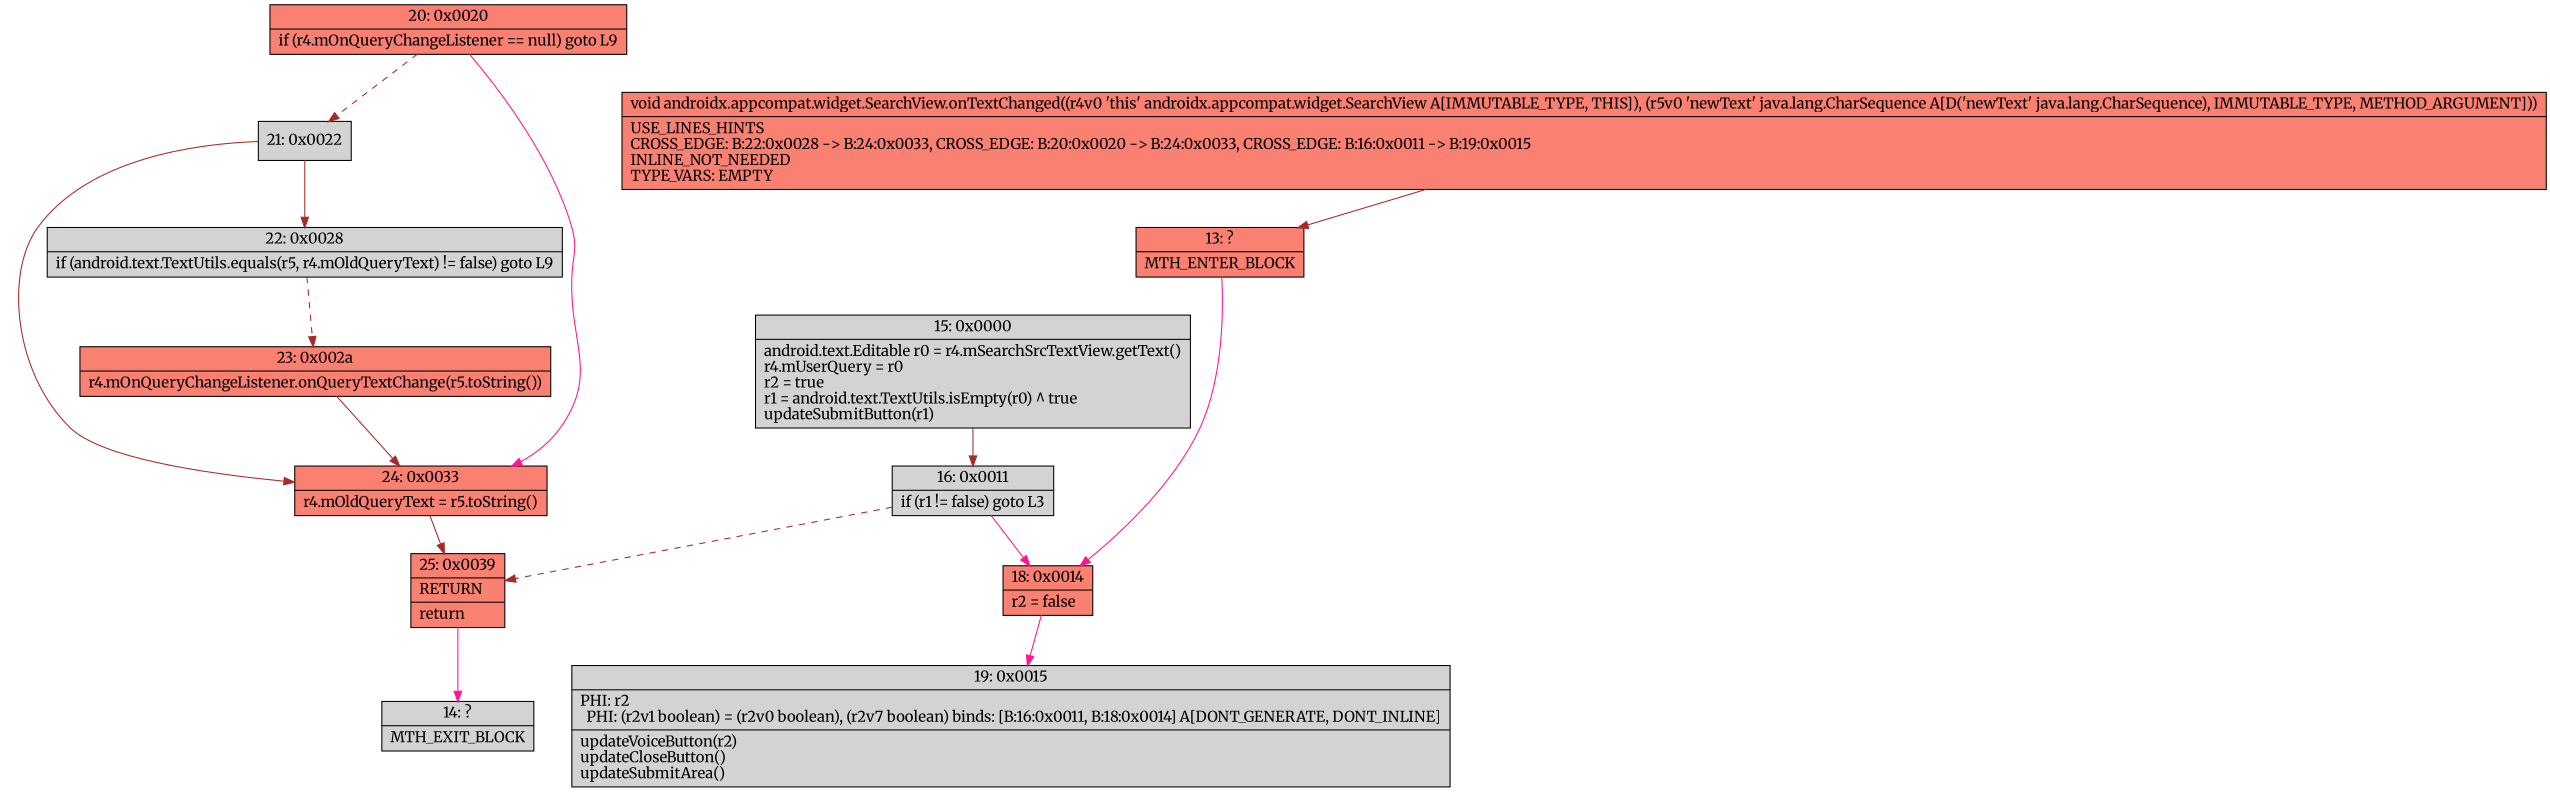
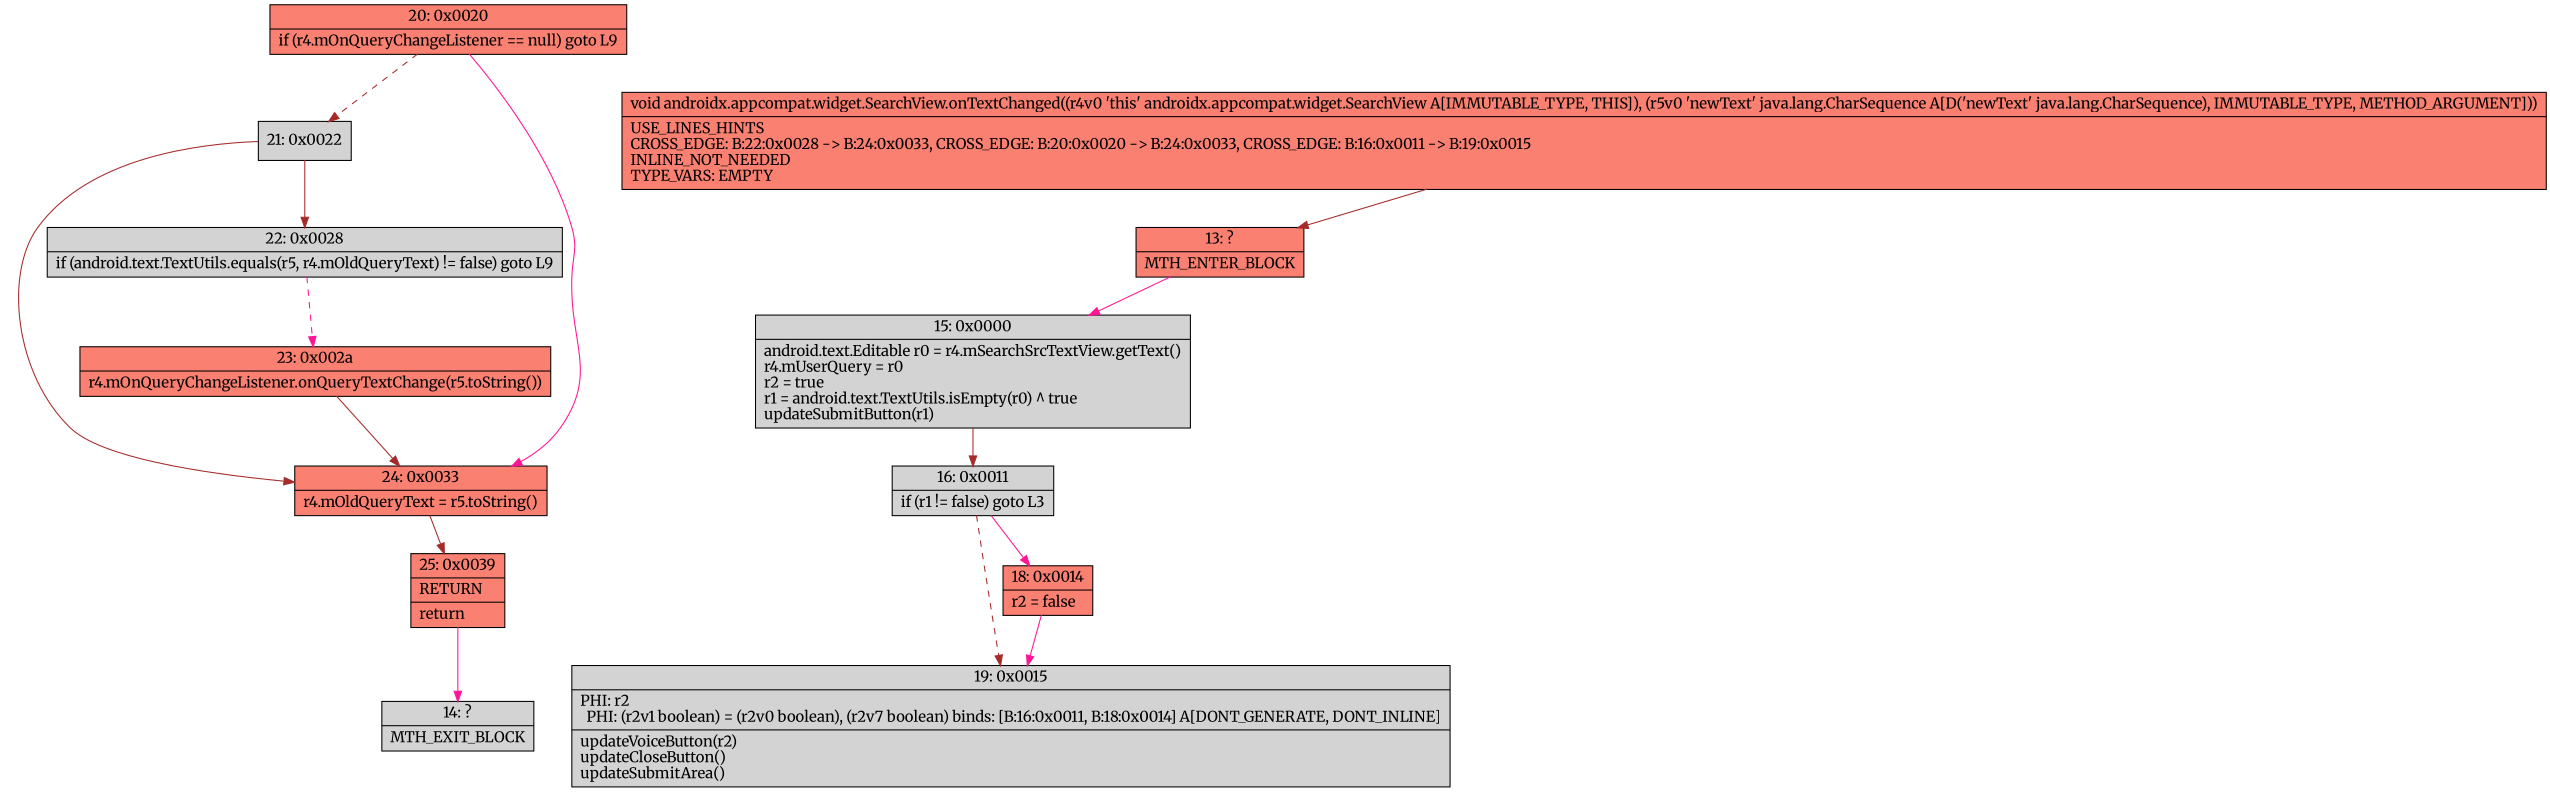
edge "22: 0x0028" -> "23: 0x002a": color brown -> deeppink
edge "13: ?" -> "18: 0x0014": now "13: ?" -> "15: 0x0000"
edge "16: 0x0011" -> "25: 0x0039": now "16: 0x0011" -> "19: 0x0015"
